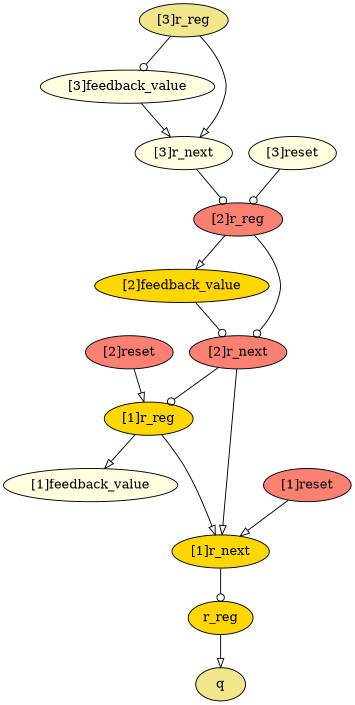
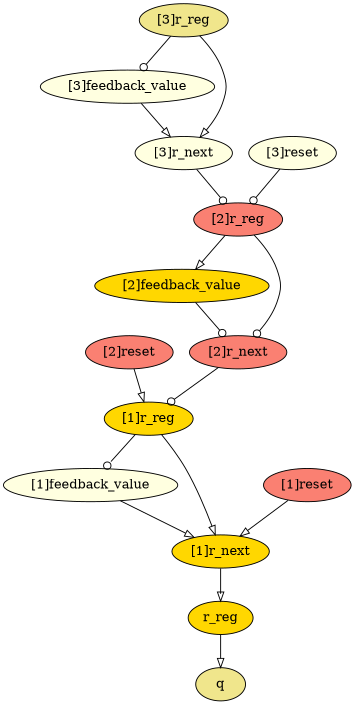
edge "[2]r_next" -> "[1]r_next": now "[1]feedback_value" -> "[1]r_next"
edge "[1]r_reg" -> "[1]feedback_value": arrowhead onormal -> odot
edge "[1]r_next" -> "r_reg": arrowhead odot -> onormal
